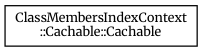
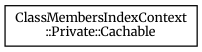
node "ClassMembersIndexContext ::Cachable::Cachable": label "ClassMembersIndexContext ::Cachable::Cachable" -> "ClassMembersIndexContext ::Private::Cachable"
